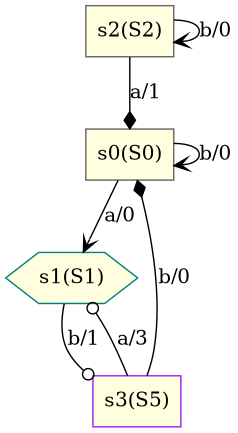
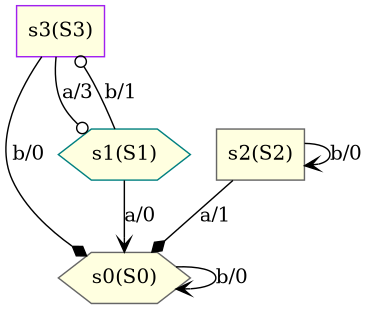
node "s0(S0)": shape box -> hexagon
edge "s0(S0)" -> "s1(S1)": reversed
node "s3(S5)": label "s3(S5)" -> "s3(S3)"
